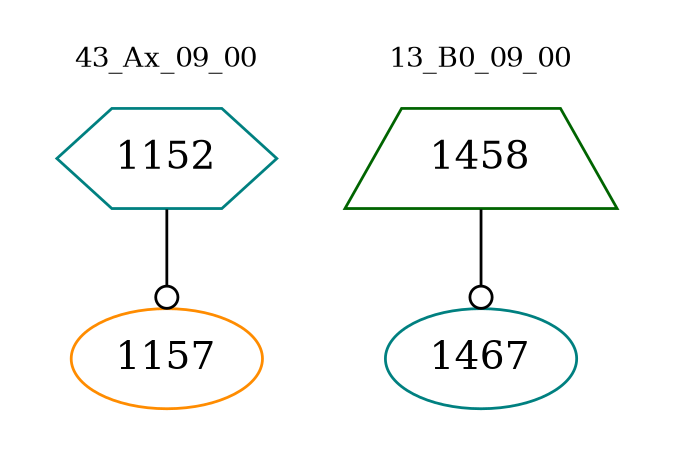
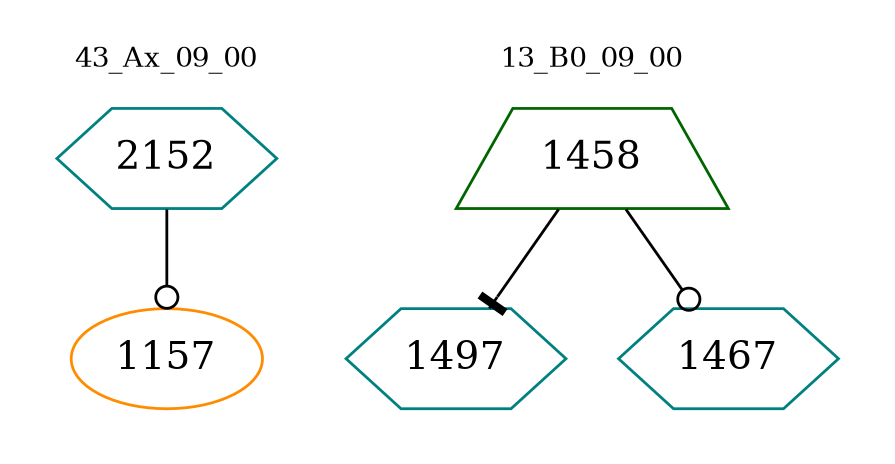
node "1152": label "1152" -> "2152"
node "1497": added
node "1467": shape ellipse -> hexagon
